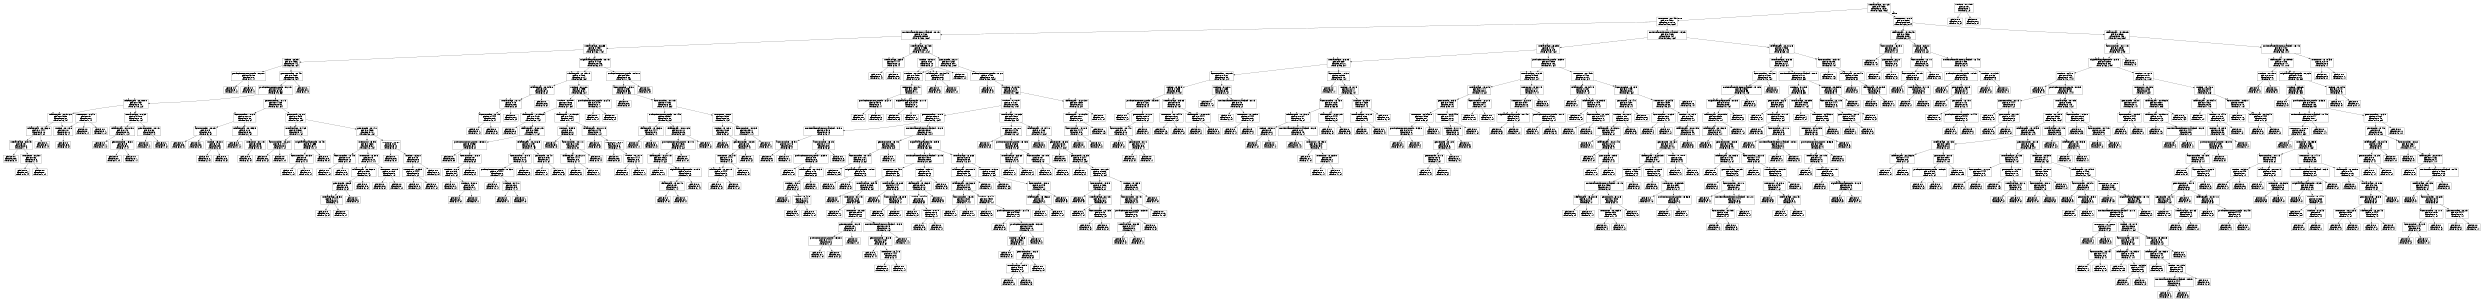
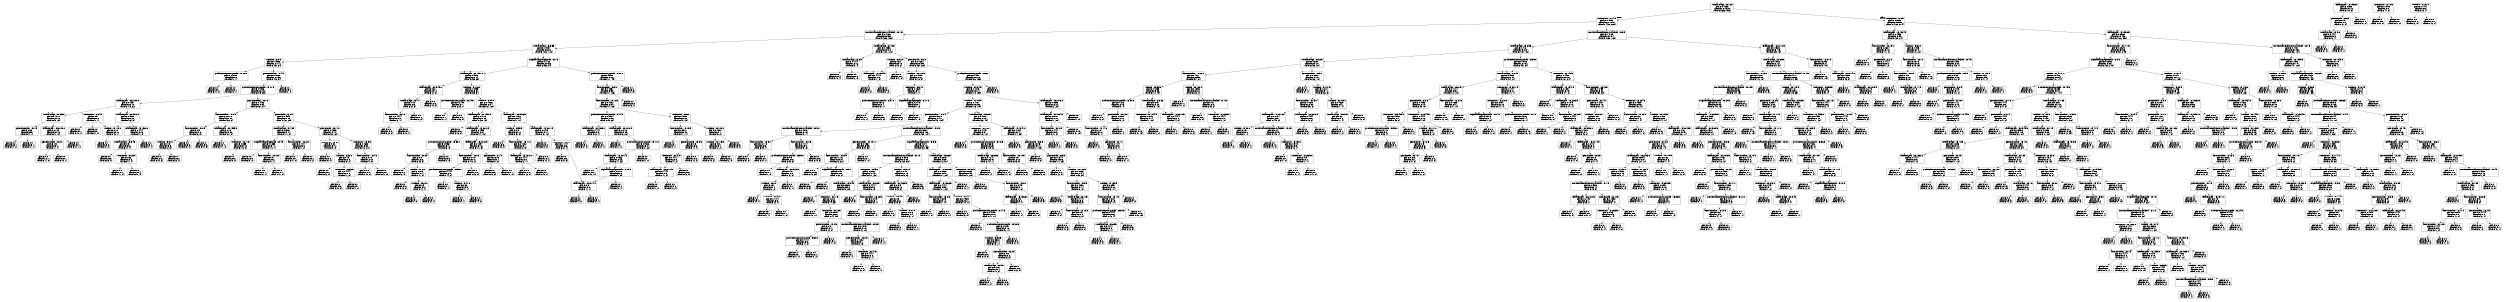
edge "gini = 0.0 samples = 16 value = [16, 0]" -> "runtime <= 103.5 gini = 0.402 samples = 61 value = [44, 17]": reversed
node "gini = 0.0 samples = 15 value = [15, 0]": label "gini = 0.0 samples = 15 value = [15, 0]" -> "actor = 0.0 samples = 15 value = [15, 0]"
edge "runtime <= 103.0 gini = 0.4082 samples = 7 value = [5, 2]" -> "genre_number <= 3.5 gini = 0.5 samples = 8 value = [4, 4]": now "runtime <= 103.0 gini = 0.4082 samples = 7 value = [5, 2]" -> "runtime <= 115.5 gini = 0.5 samples = 4 value = [2, 2]"
edge "vote_count <= 8.0 gini = 0.4444 samples = 6 value = [2, 4]" -> "runtime <= 107.0 gini = 0.4444 samples = 3 value = [2, 1]": now "vote_count <= 8.0 gini = 0.4444 samples = 6 value = [2, 4]" -> "release_year <= 2014.0 gini = 0.5 samples = 2 value = [1, 1]"
node "vote_count <= 30.5 gini = 0.5 samples = 22 value = [11, 11]": removed
edge "genre_number <= 1.5 gini = 0.5 samples = 6 value = [3, 3]" -> "genre_code <= 7.0 gini = 0.1327 samples = 14 value = [1, 13]": now "genre_code <= 3.0 gini = 0.2907 samples = 17 value = [3, 14]" -> "genre_code <= 7.0 gini = 0.1327 samples = 14 value = [1, 13]"
